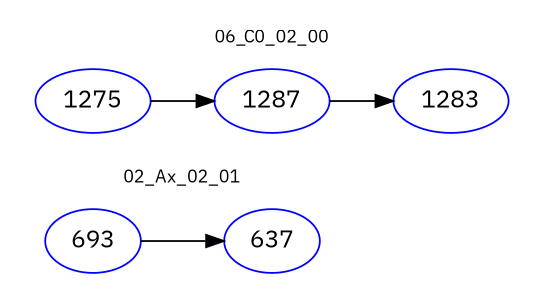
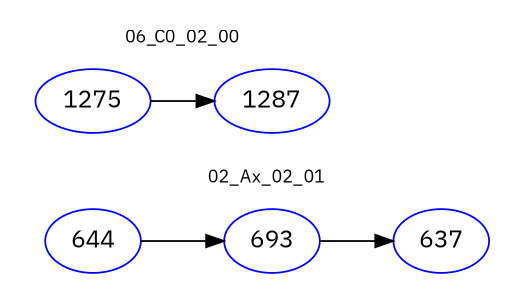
node "1283": removed
node "644": added
